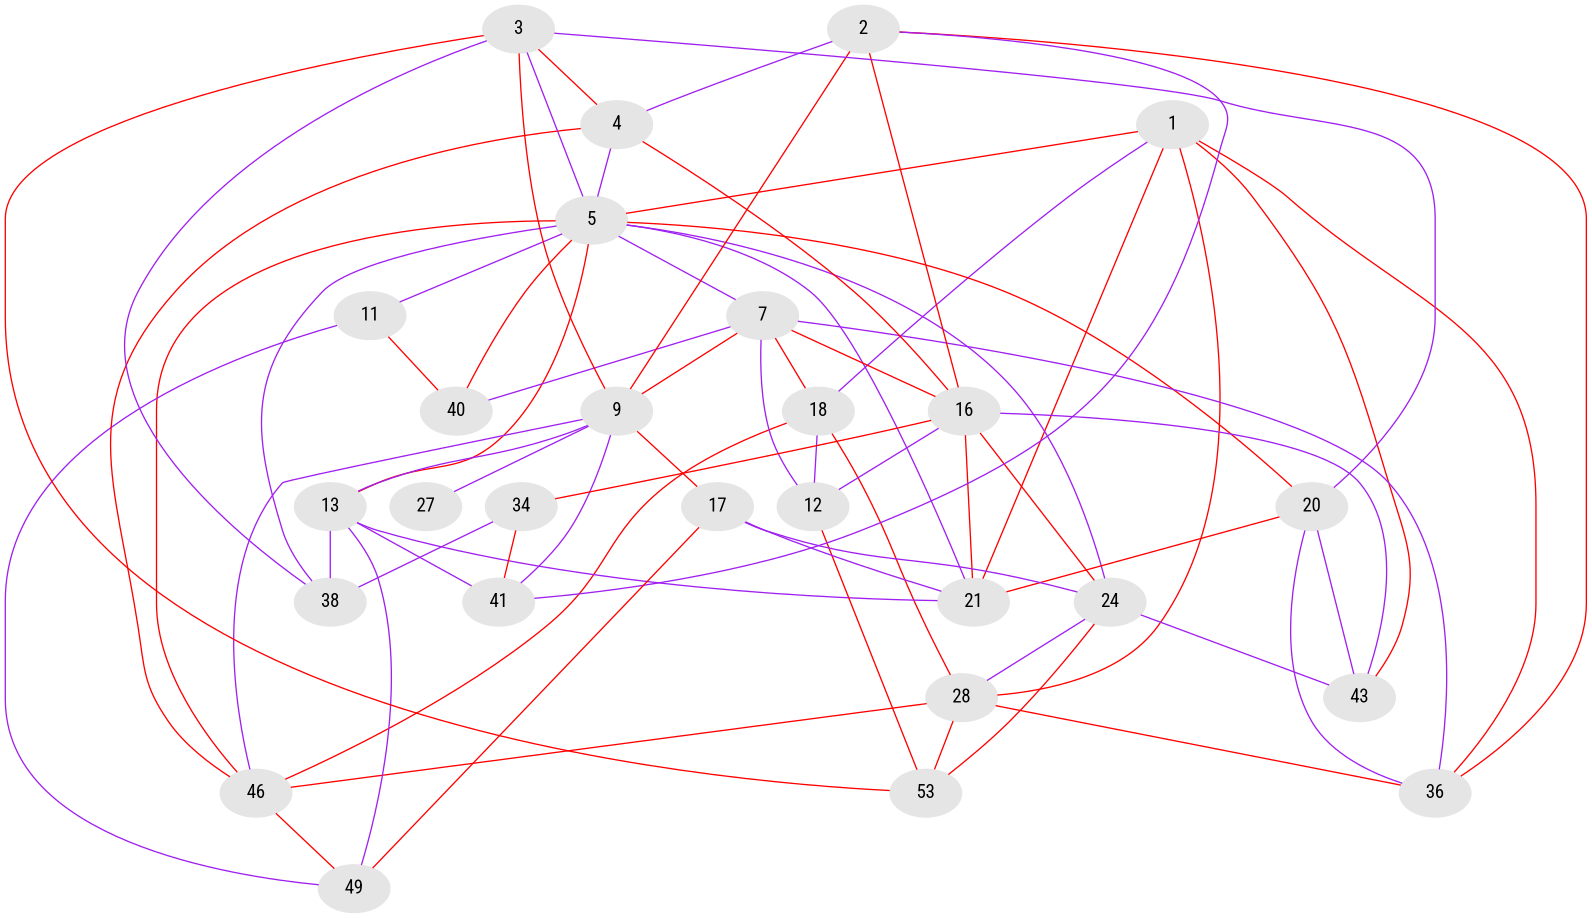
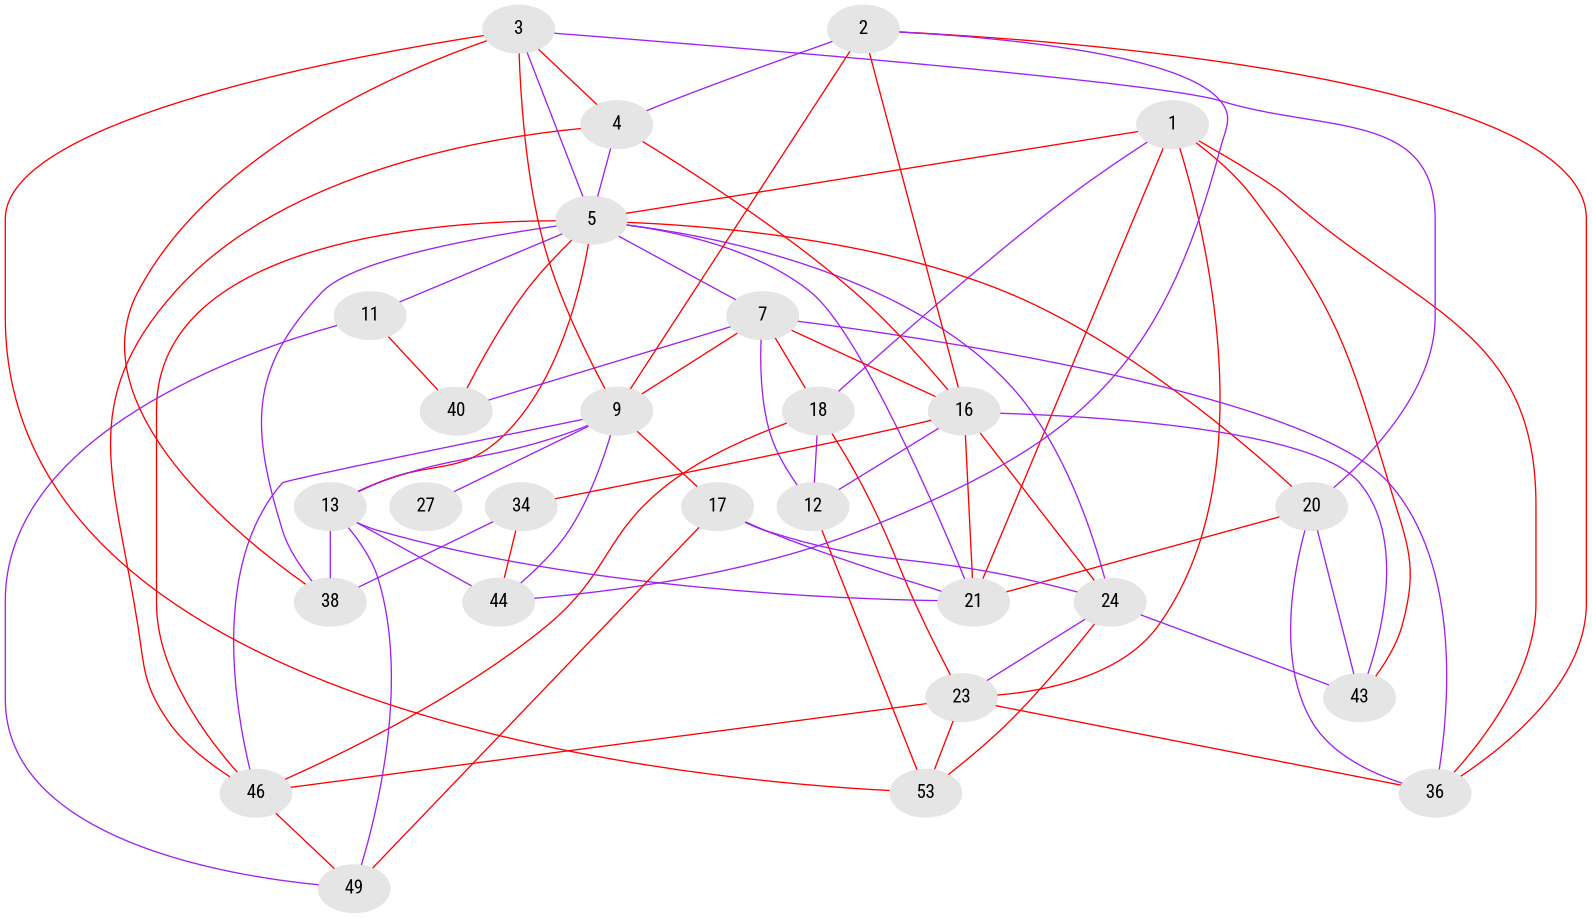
edge "3" -- "38": color purple -> red
node "41": label "41" -> "44"
node "28": label "28" -> "23"
